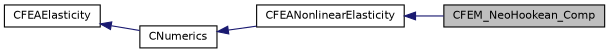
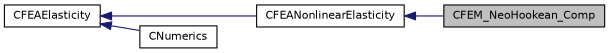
edge "CFEANonlinearElasticity" -> "CNumerics": now "CFEANonlinearElasticity" -> "CFEAElasticity"
